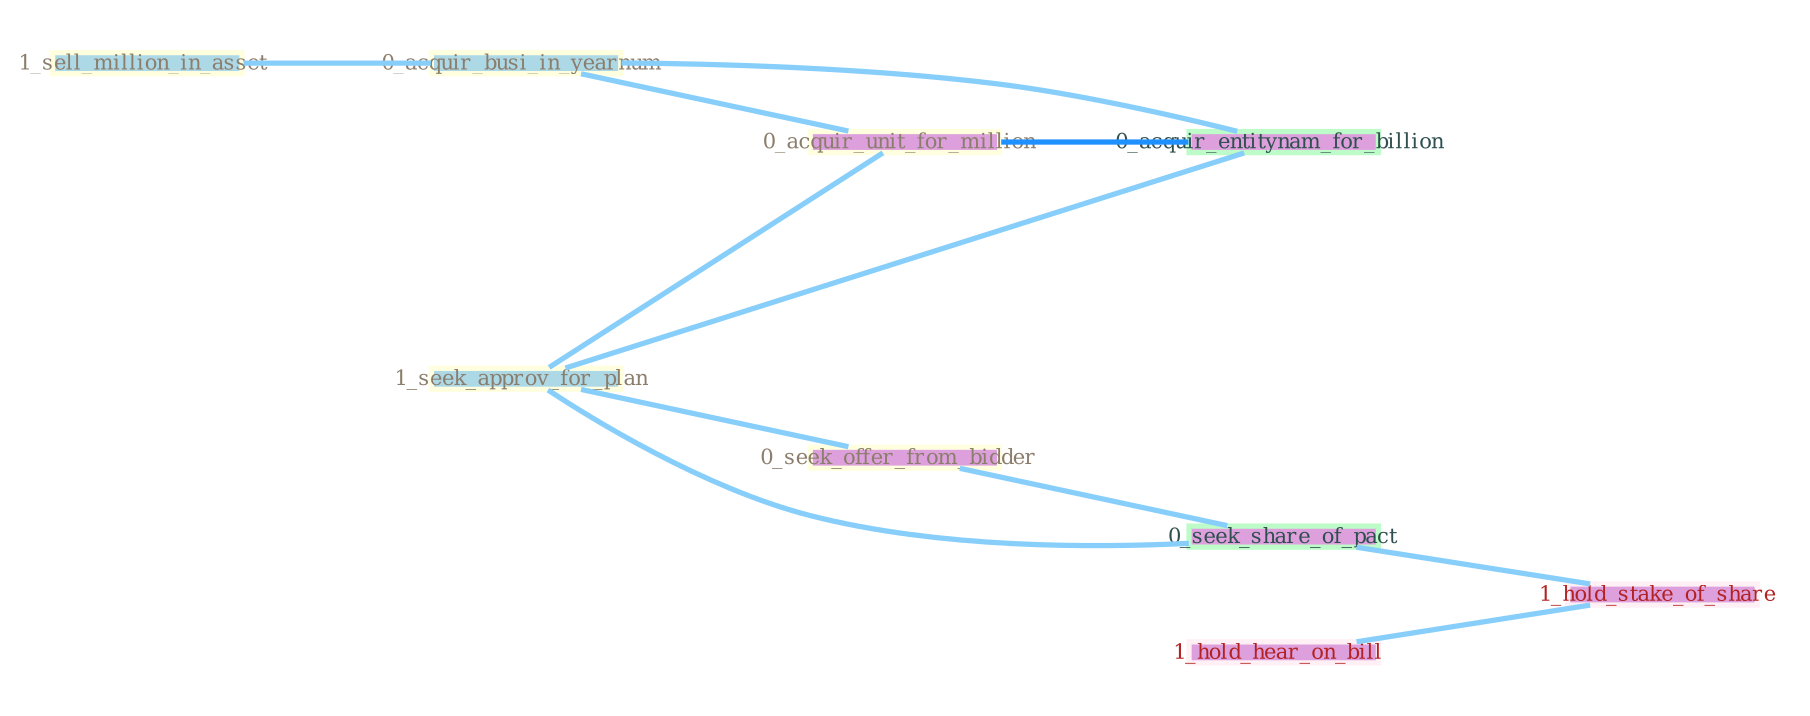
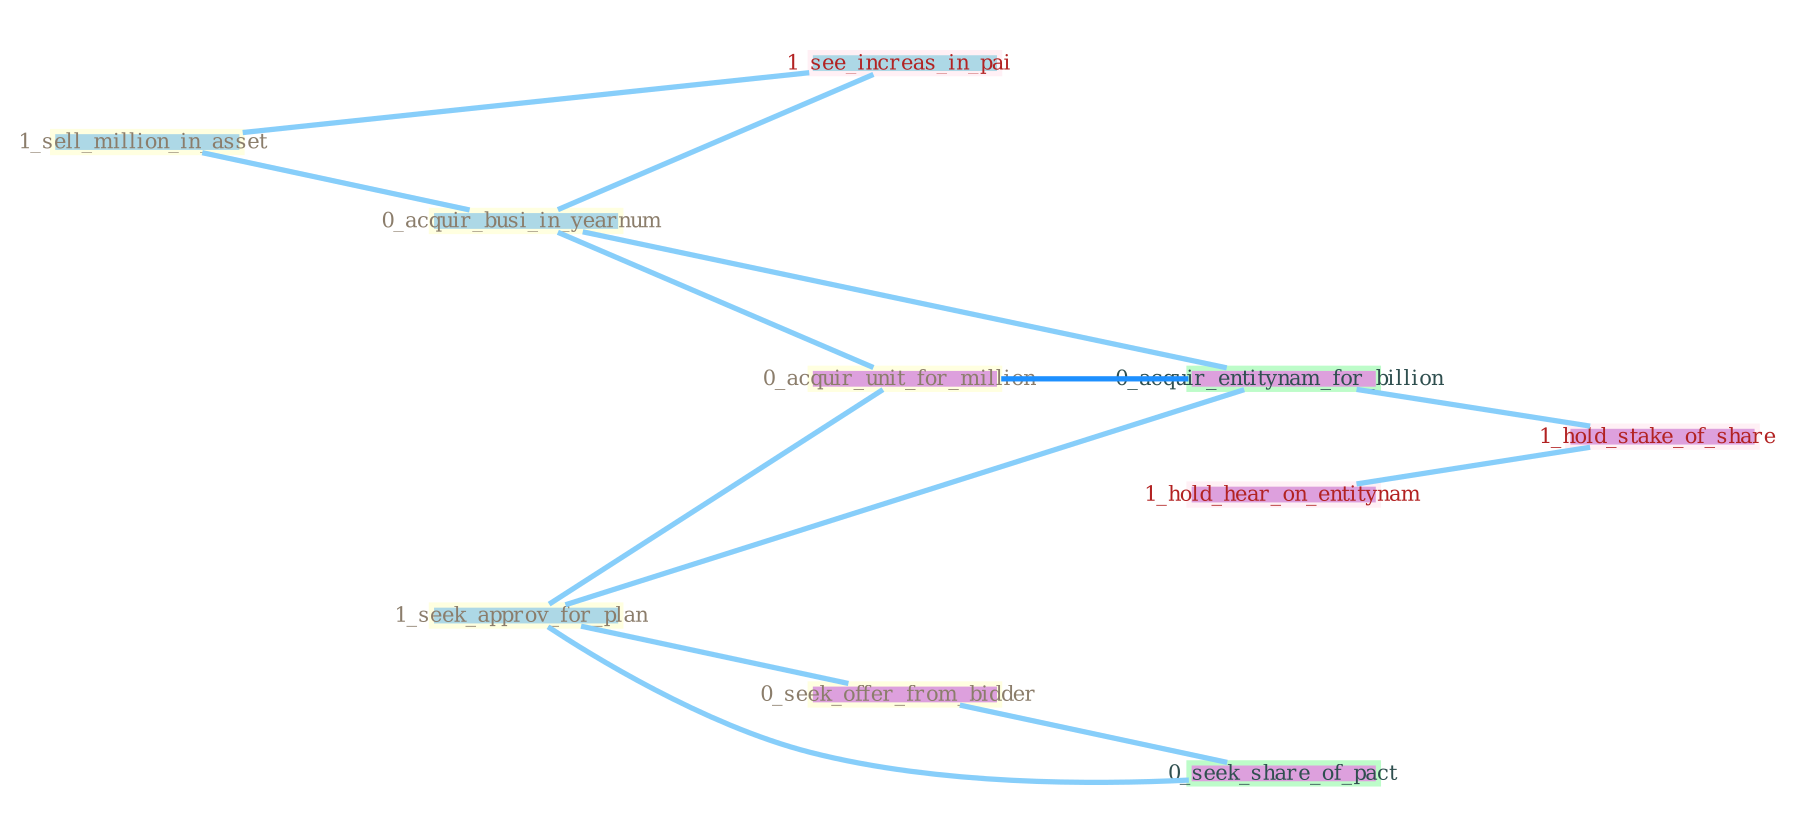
node "1_see_increas_in_pai": added
edge "0_seek_share_of_pact" -- "1_hold_stake_of_share": now "0_acquir_entitynam_for_billion" -- "1_hold_stake_of_share"
node "1_hold_hear_on_bill": label "1_hold_hear_on_bill" -> "1_hold_hear_on_entitynam"
